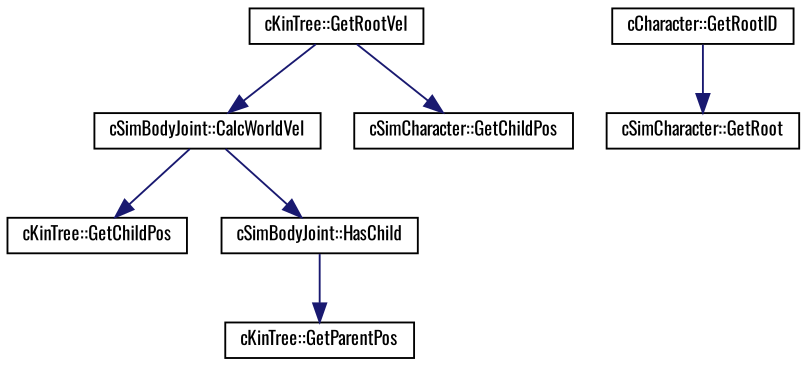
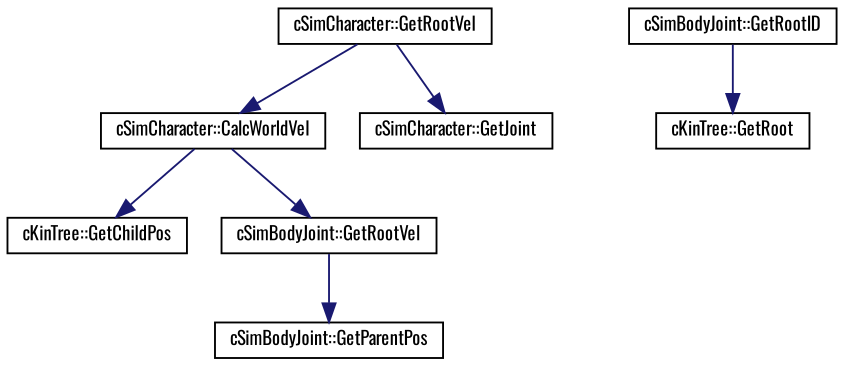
node "cKinTree::GetRootVel": label "cKinTree::GetRootVel" -> "cSimCharacter::GetRootVel"
node "cCharacter::GetRootID": label "cCharacter::GetRootID" -> "cSimBodyJoint::GetRootID"
node "cSimBodyJoint::CalcWorldVel": label "cSimBodyJoint::CalcWorldVel" -> "cSimCharacter::CalcWorldVel"
node "cSimCharacter::GetChildPos": label "cSimCharacter::GetChildPos" -> "cSimCharacter::GetJoint"
node "cSimCharacter::GetRoot": label "cSimCharacter::GetRoot" -> "cKinTree::GetRoot"
node "cSimBodyJoint::HasChild": label "cSimBodyJoint::HasChild" -> "cSimBodyJoint::GetRootVel"
node "cKinTree::GetParentPos": label "cKinTree::GetParentPos" -> "cSimBodyJoint::GetParentPos"
